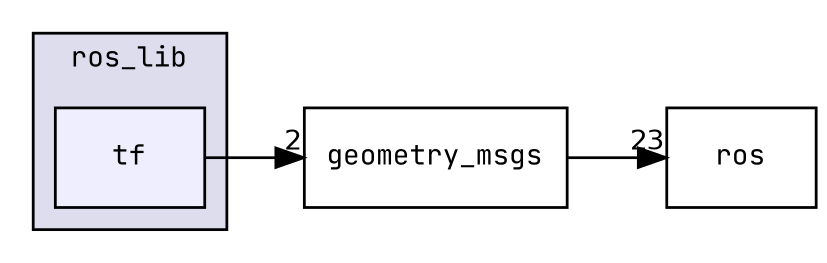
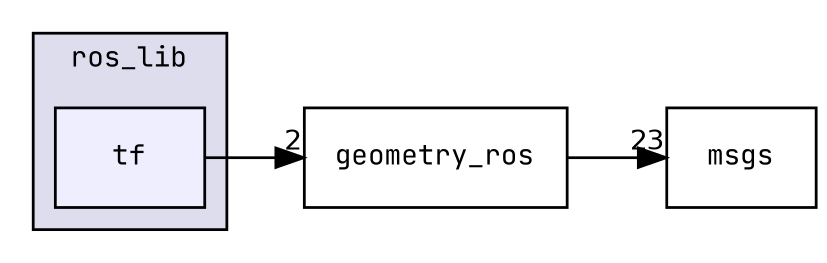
node "geometry_msgs": label "geometry_msgs" -> "geometry_ros"
node "ros": label "ros" -> "msgs"
